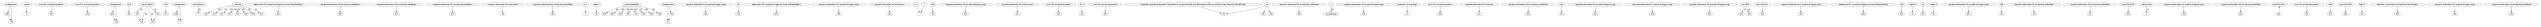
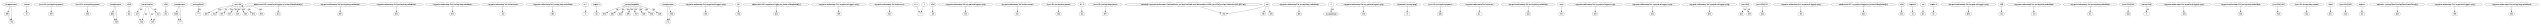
edge "java.io.File" -> "$r16": reversed
edge "$r20" -> "(java.io.File[]) $r19": reversed
